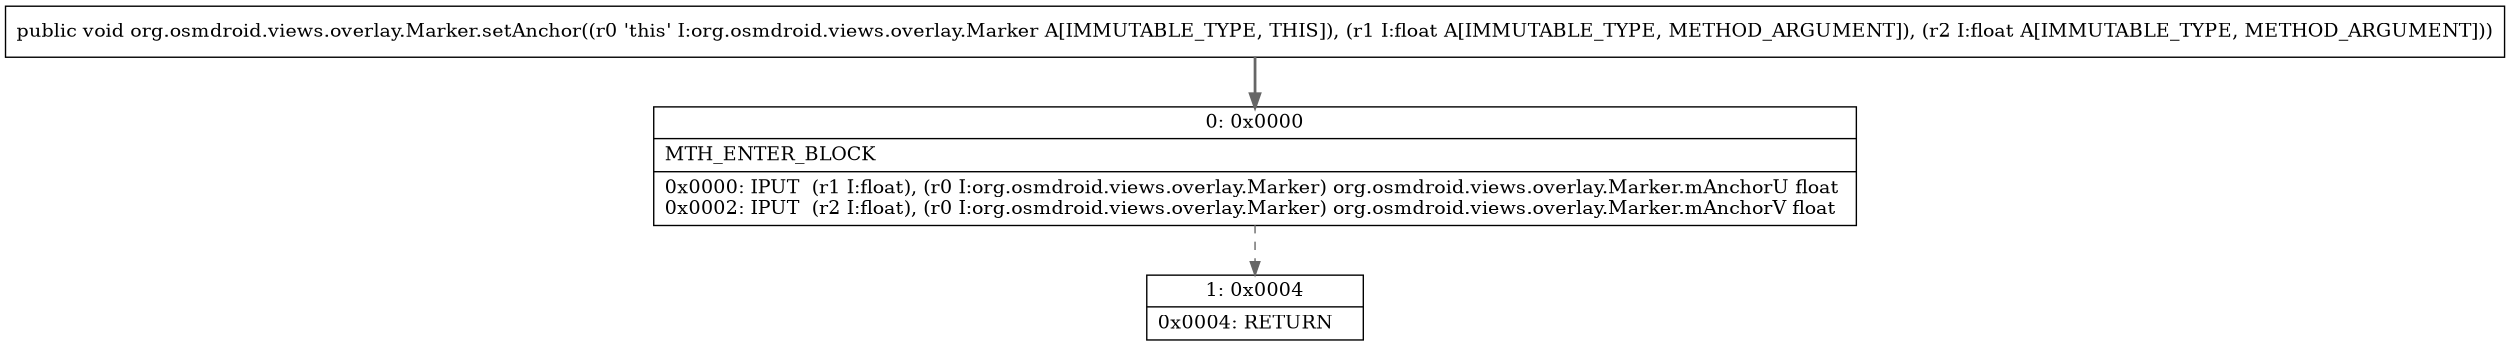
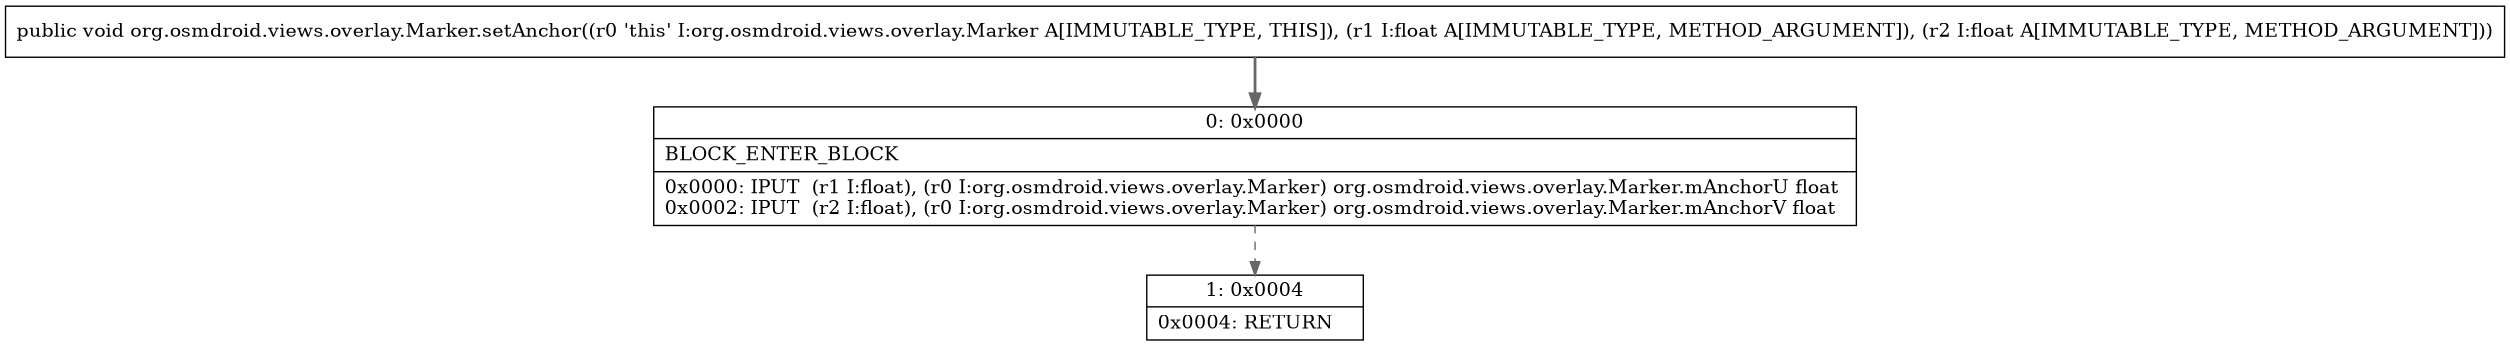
node "0: 0x0000": text "MTH_ENTER_BLOCK" -> "BLOCK_ENTER_BLOCK"
